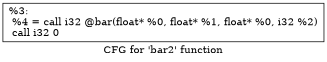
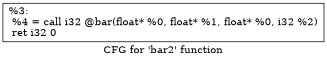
node "%3:": text "call i32 0" -> "ret i32 0"
